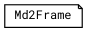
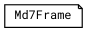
node "Md2Frame": label "Md2Frame" -> "Md7Frame"
